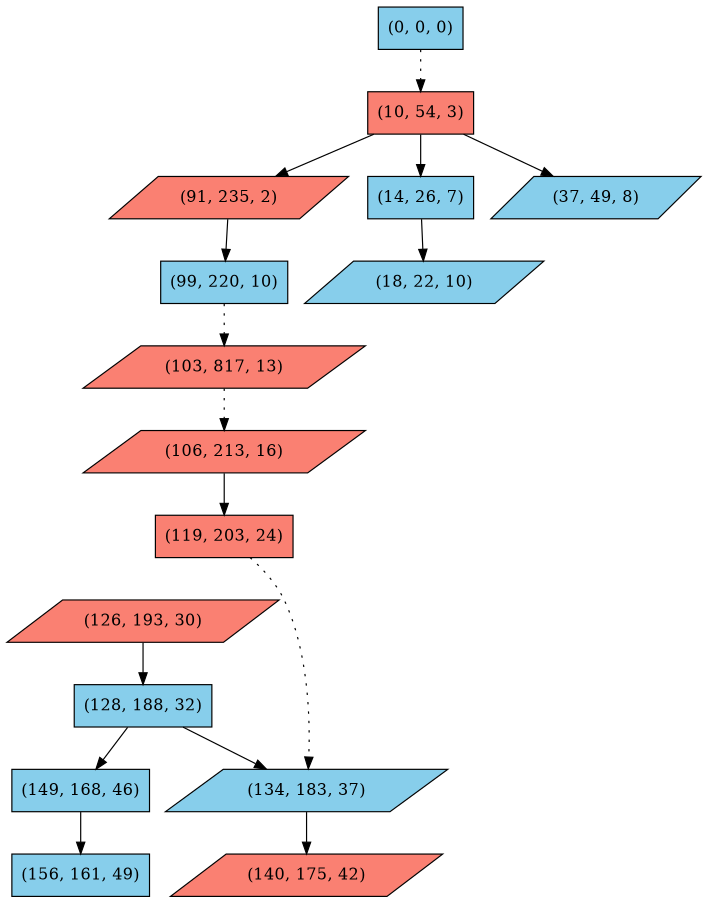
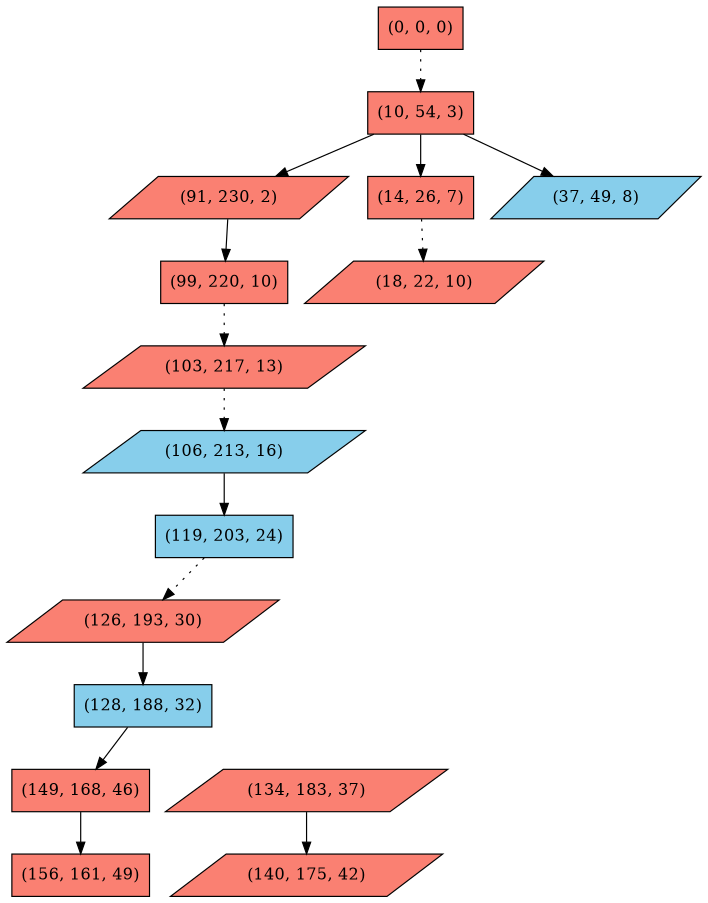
node "(0, 0, 0)": fillcolor skyblue -> salmon
node "(91, 235, 2)": label "(91, 235, 2)" -> "(91, 230, 2)"
node "(14, 26, 7)": fillcolor skyblue -> salmon
edge "(14, 26, 7)" -> "(18, 22, 10)": style solid -> dotted
node "(99, 220, 10)": fillcolor skyblue -> salmon
node "(18, 22, 10)": fillcolor skyblue -> salmon
node "(103, 817, 13)": label "(103, 817, 13)" -> "(103, 217, 13)"
node "(106, 213, 16)": fillcolor salmon -> skyblue
node "(119, 203, 24)": fillcolor salmon -> skyblue
edge "(119, 203, 24)" -> "(134, 183, 37)": now "(119, 203, 24)" -> "(126, 193, 30)"
edge "(128, 188, 32)" -> "(134, 183, 37)": removed
node "(149, 168, 46)": fillcolor skyblue -> salmon
node "(134, 183, 37)": fillcolor skyblue -> salmon
node "(156, 161, 49)": fillcolor skyblue -> salmon
